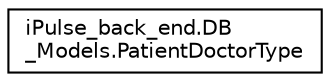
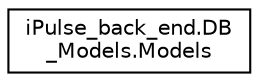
node "iPulse_back_end.DB _Models.PatientDoctorType": label "iPulse_back_end.DB _Models.PatientDoctorType" -> "iPulse_back_end.DB _Models.Models"
